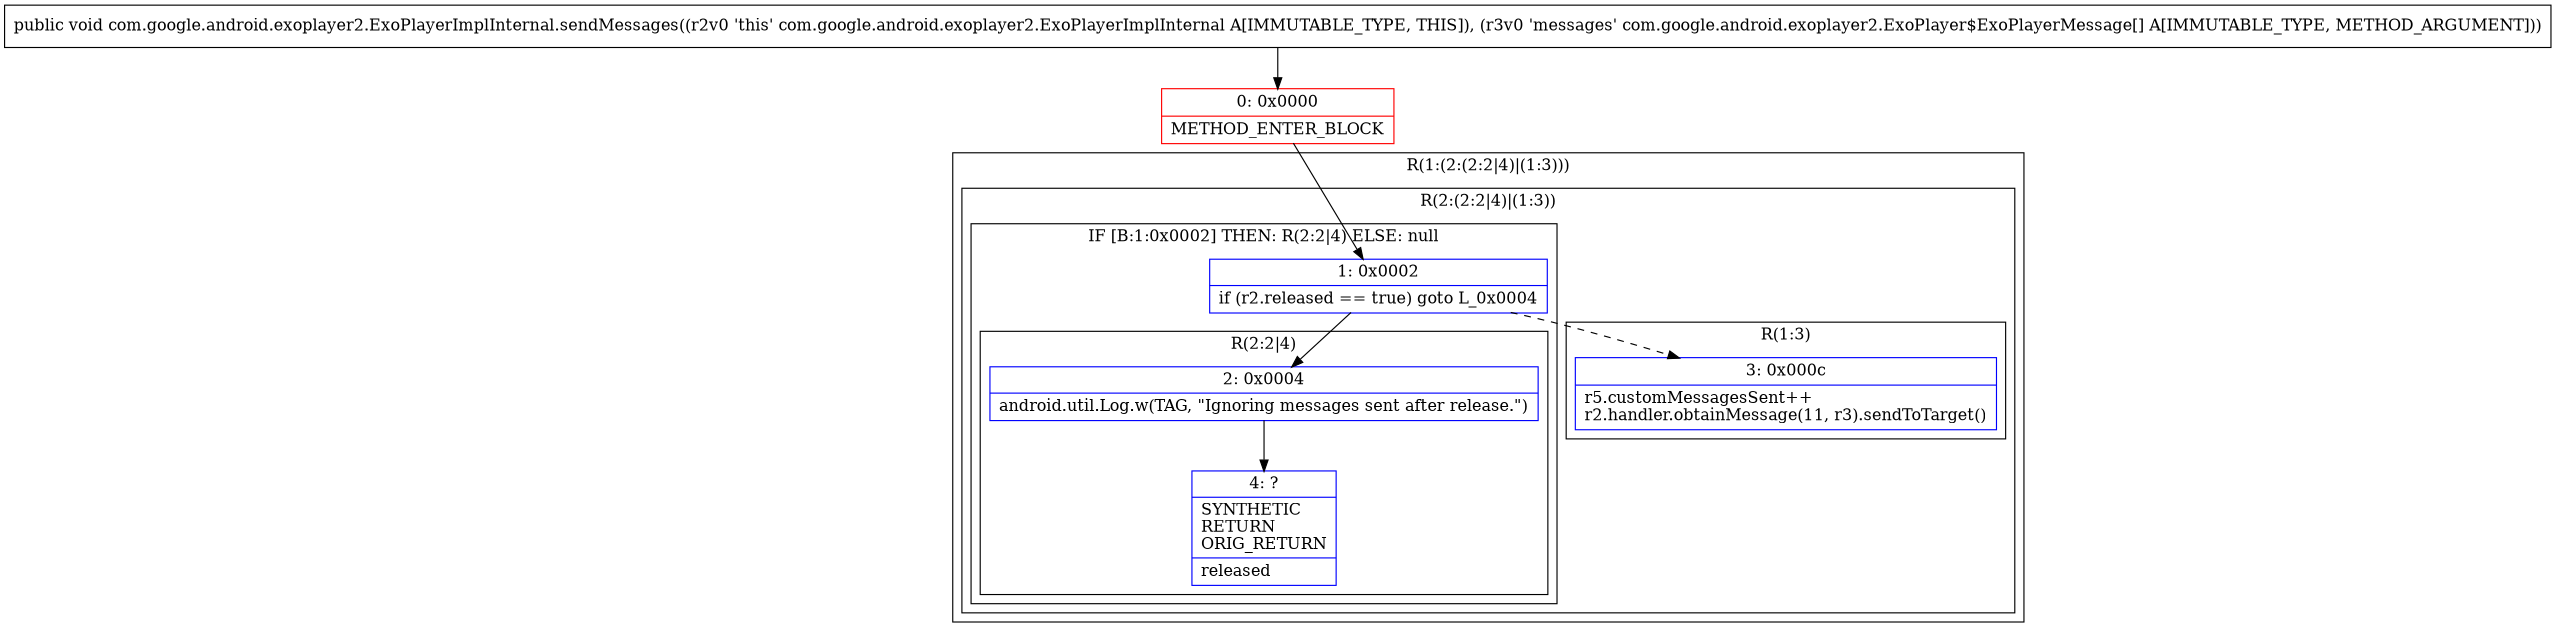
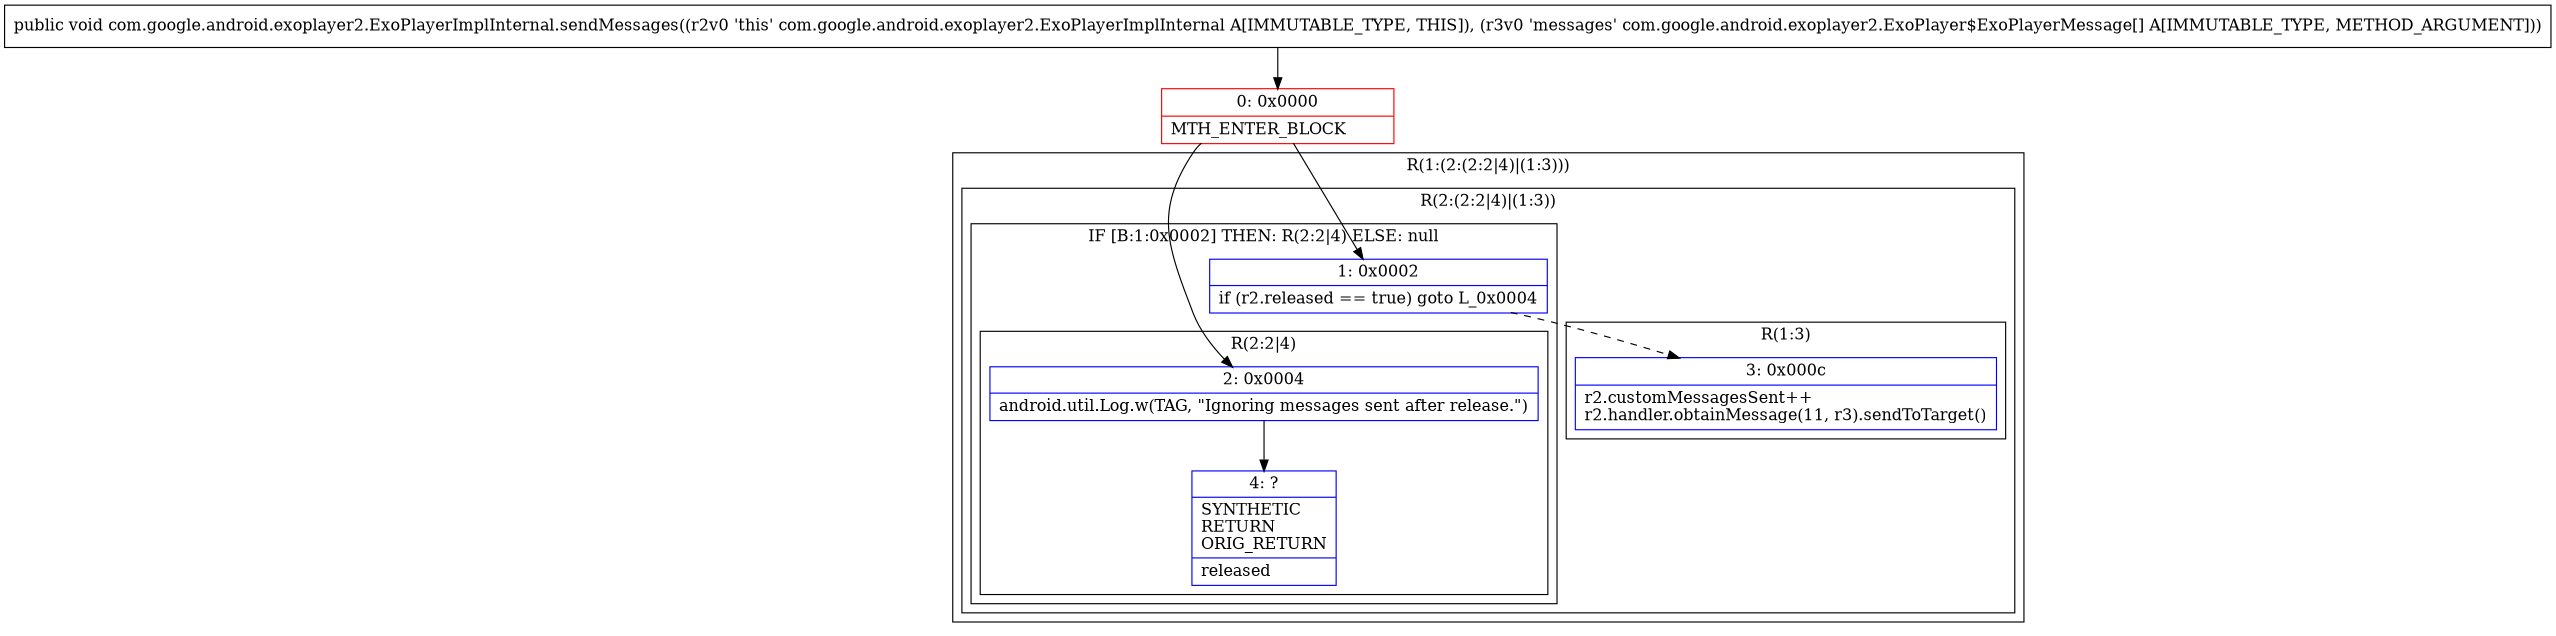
node "0: 0x0000": text "METHOD_ENTER_BLOCK" -> "MTH_ENTER_BLOCK"
edge "1: 0x0002" -> "2: 0x0004": now "0: 0x0000" -> "2: 0x0004"
node "3: 0x000c": text "r5.customMessagesSent++" -> "r2.customMessagesSent++"
